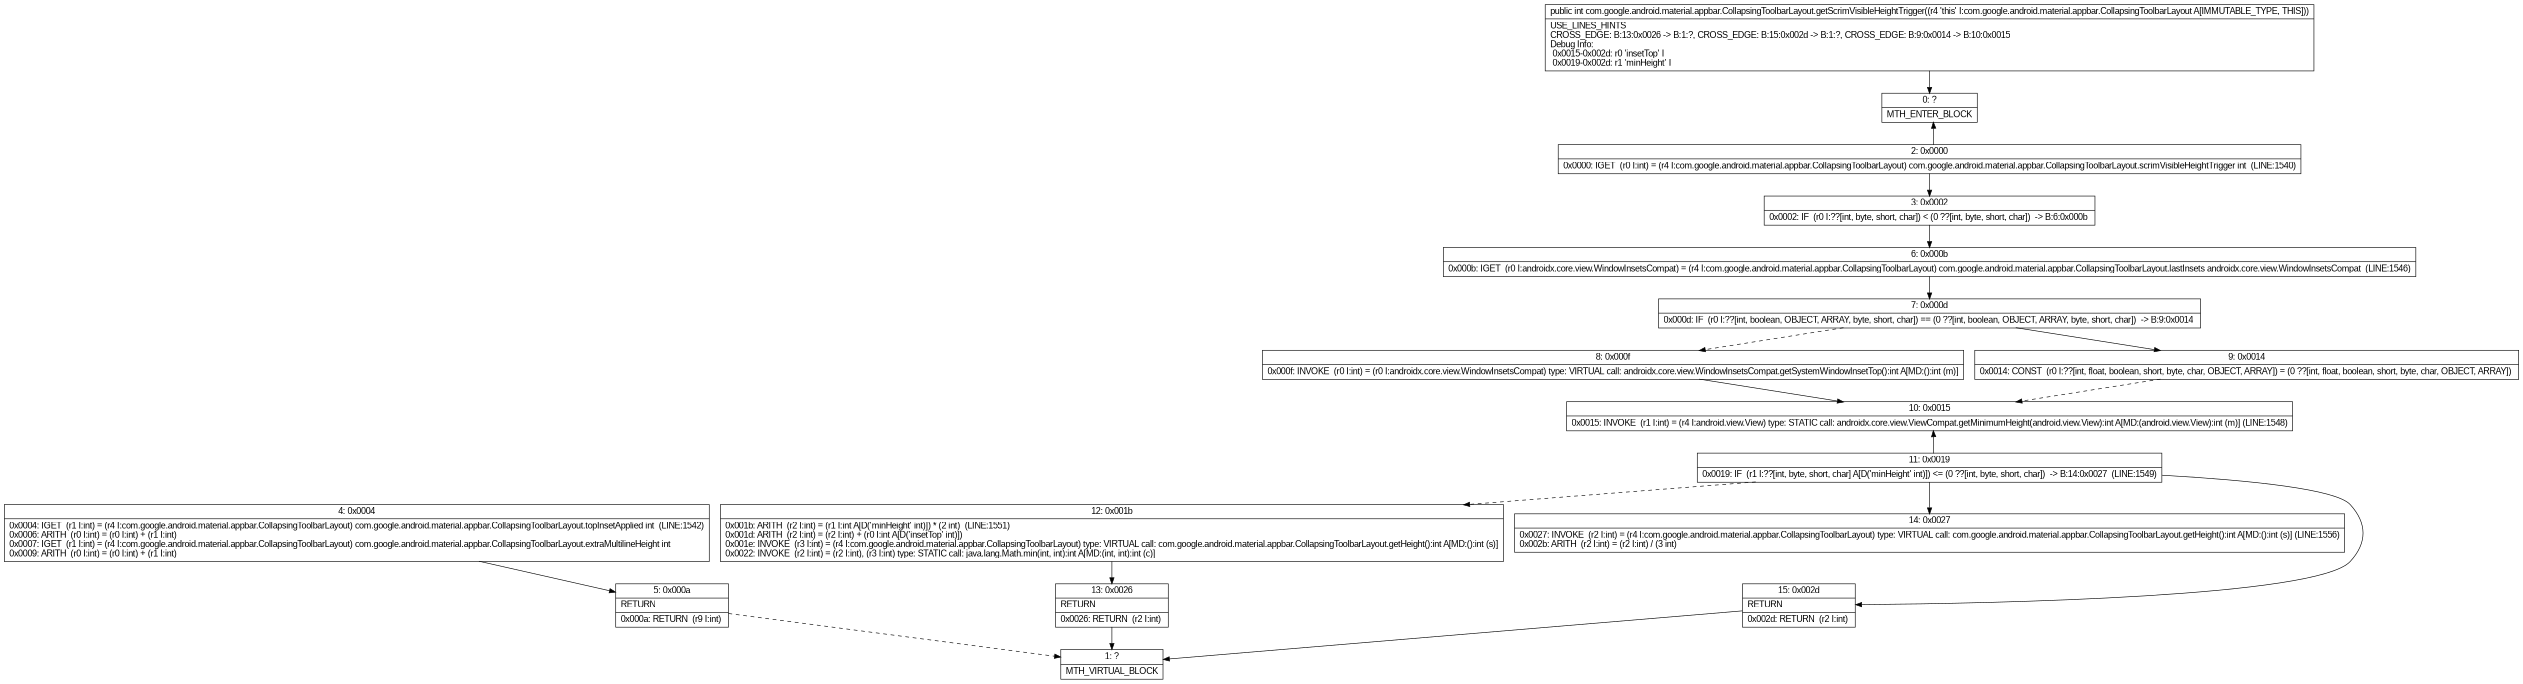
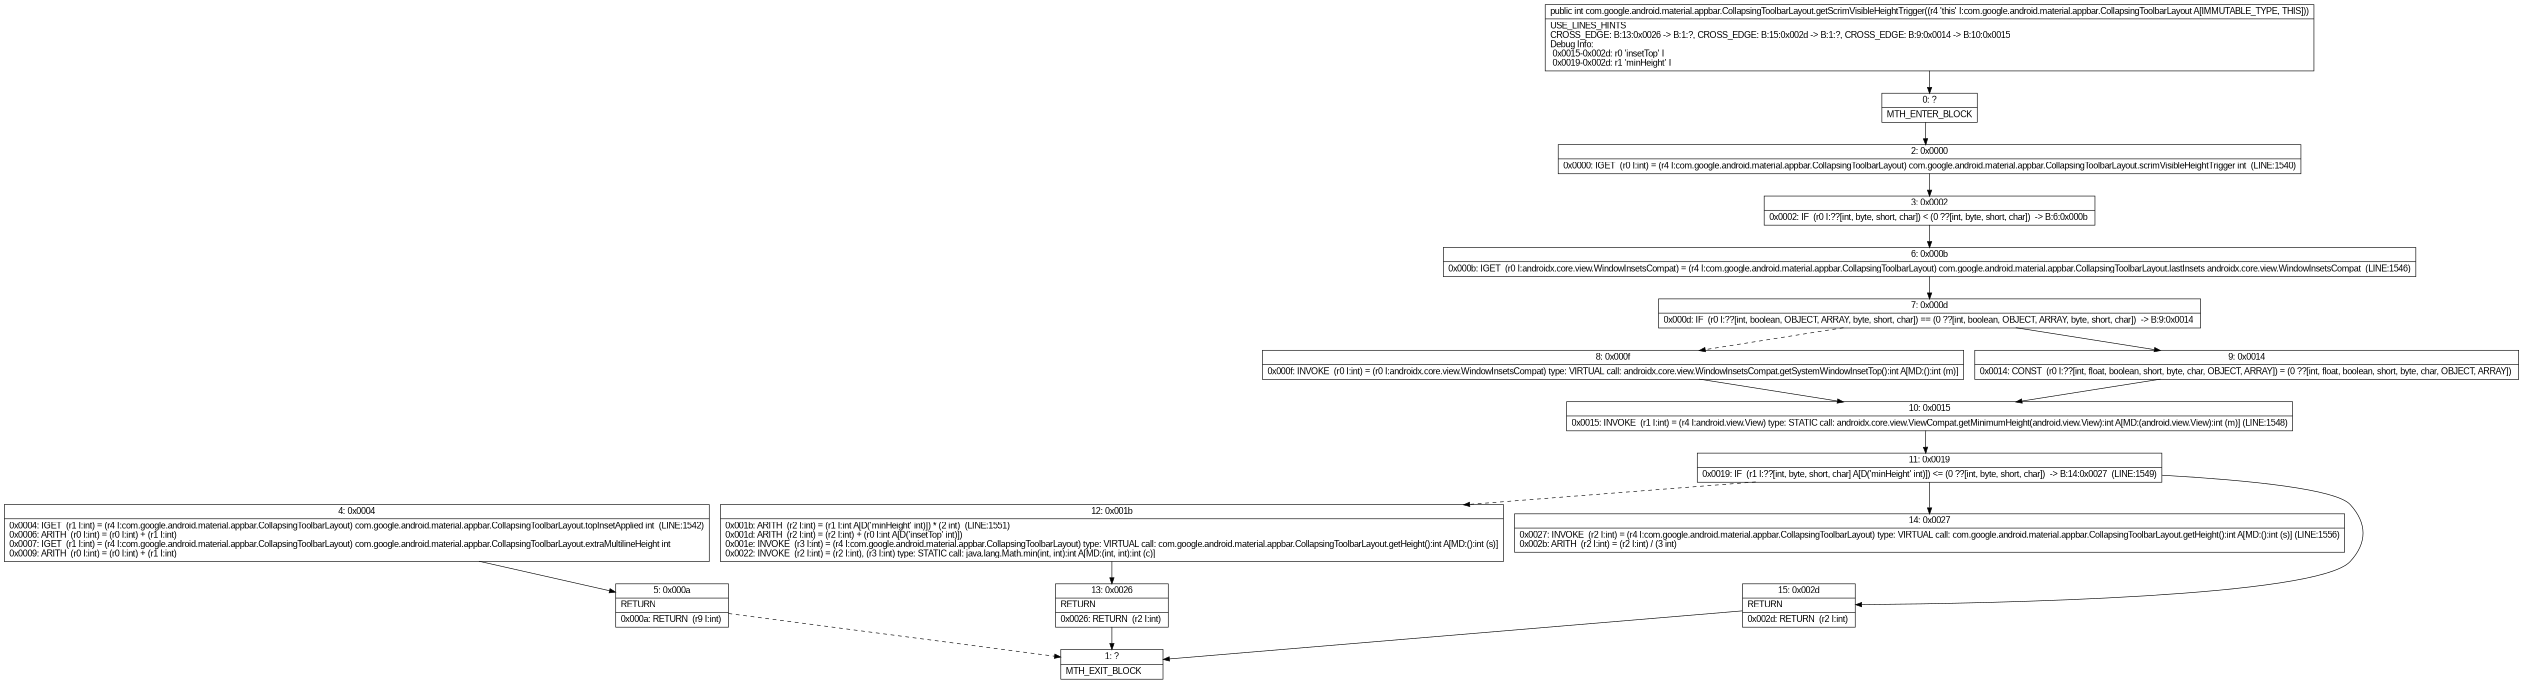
edge "2: 0x0000" -> "0: ?": reversed
edge "9: 0x0014" -> "10: 0x0015": style dashed -> solid
edge "11: 0x0019" -> "10: 0x0015": reversed
node "1: ?": text "MTH_VIRTUAL_BLOCK" -> "MTH_EXIT_BLOCK"
